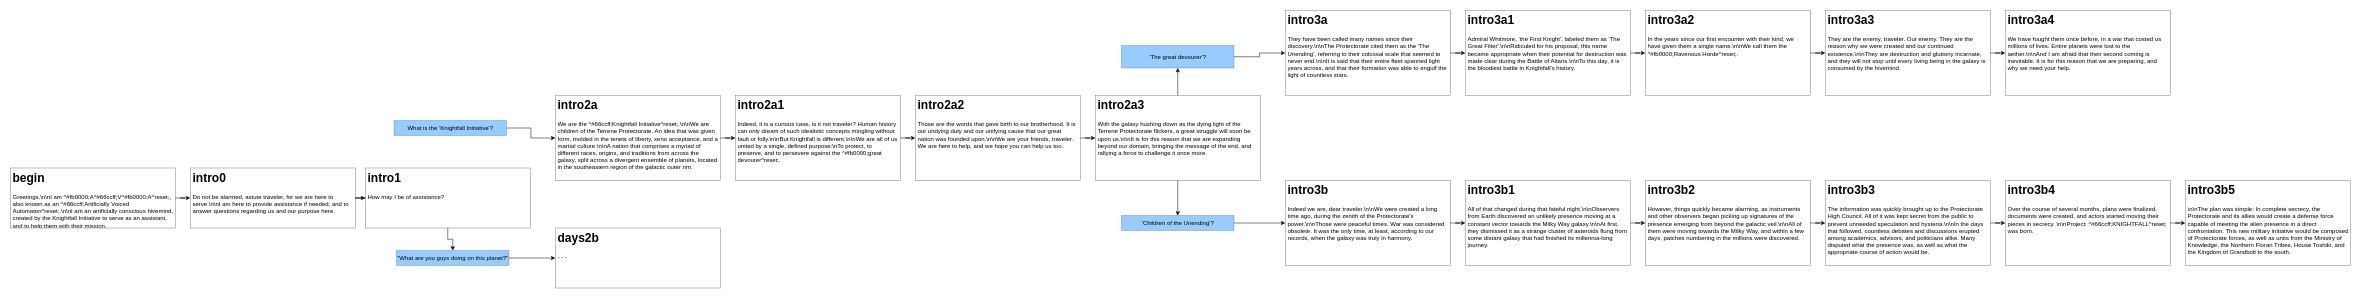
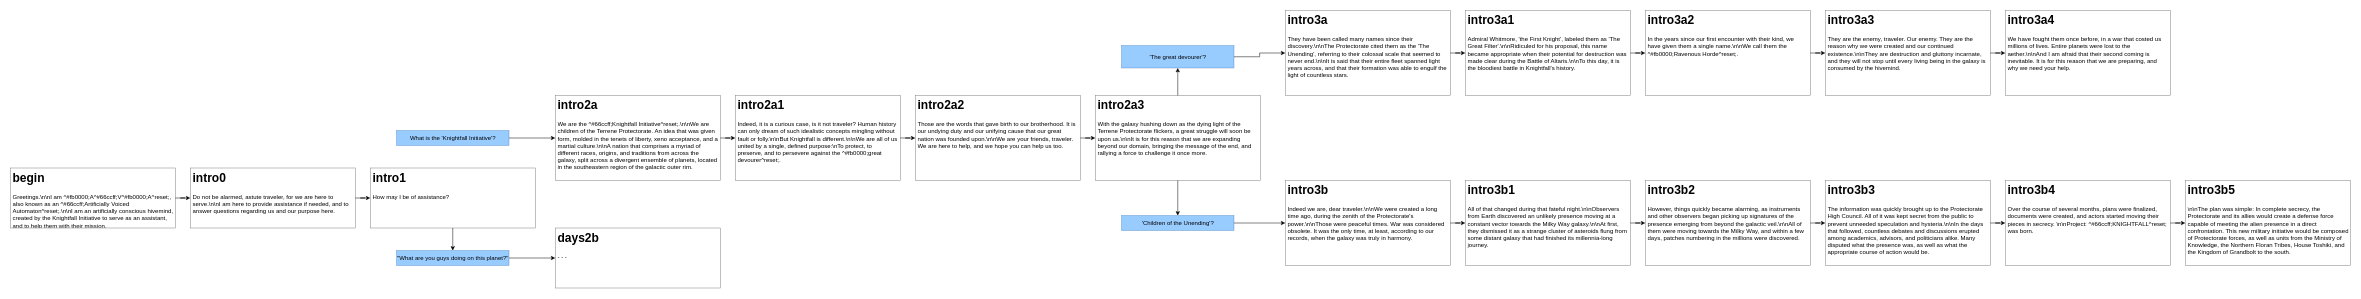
node "What is the 'Knightfall Initiative'?": moved (450, 128) -> (453, 138)
node "intro1How may I be of assistance?": moved (448, 198) -> (453, 198)
